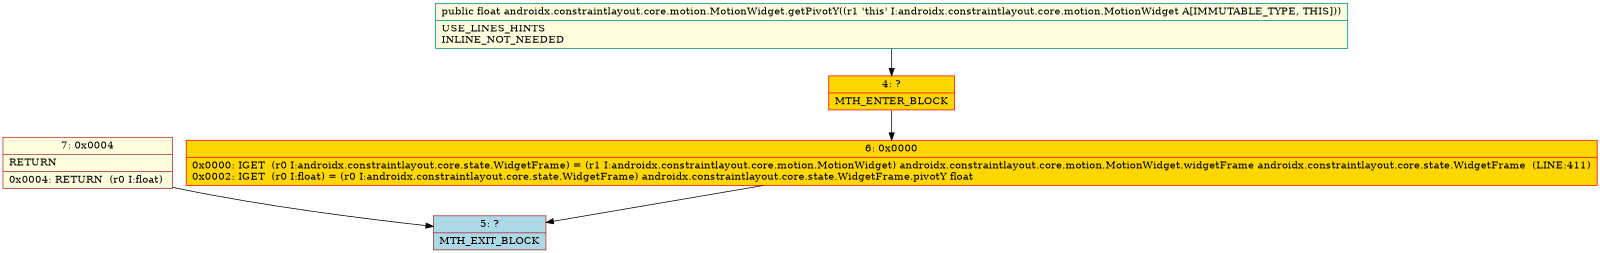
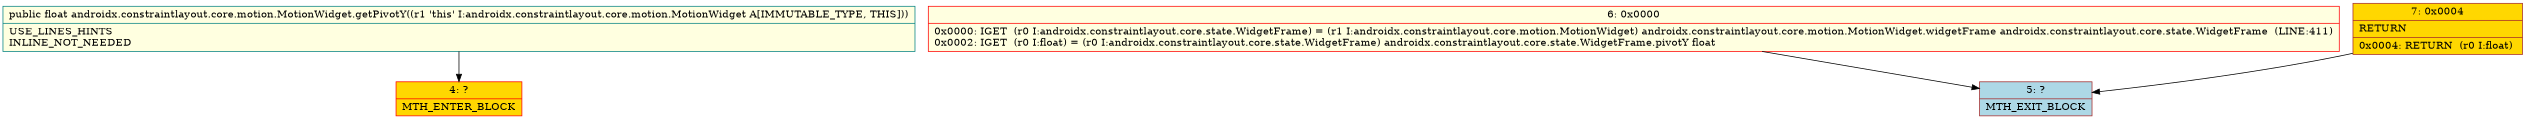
edge "4: ?" -> "6: 0x0000": removed
node "7: 0x0004": fillcolor lightyellow -> gold
node "6: 0x0000": fillcolor gold -> lightyellow
